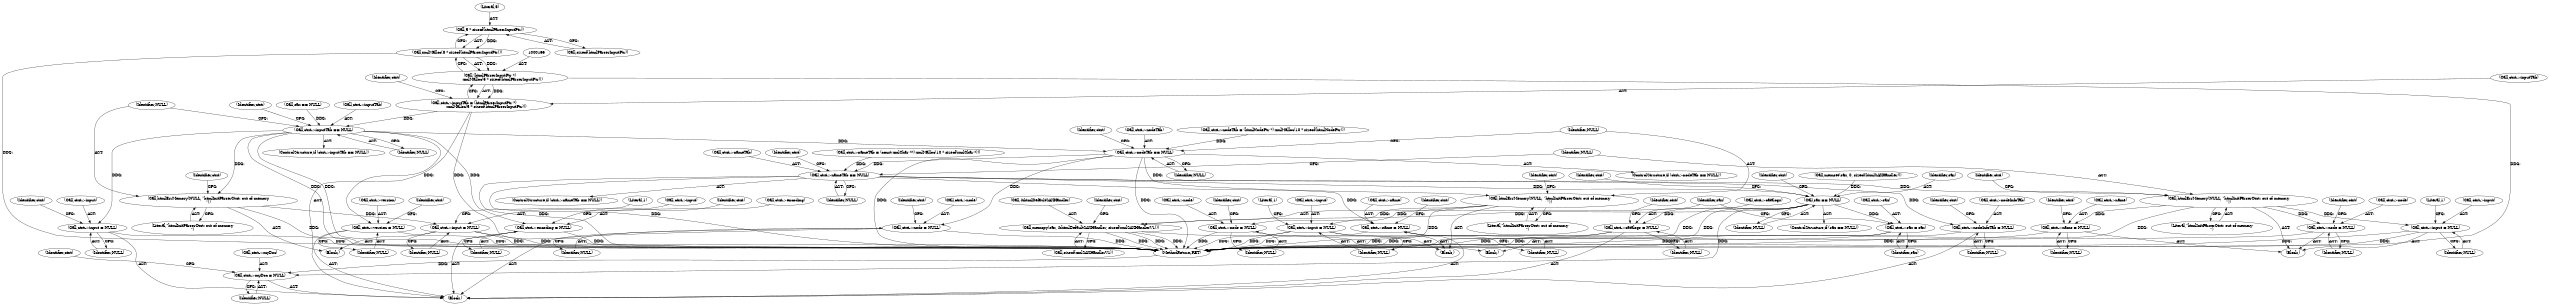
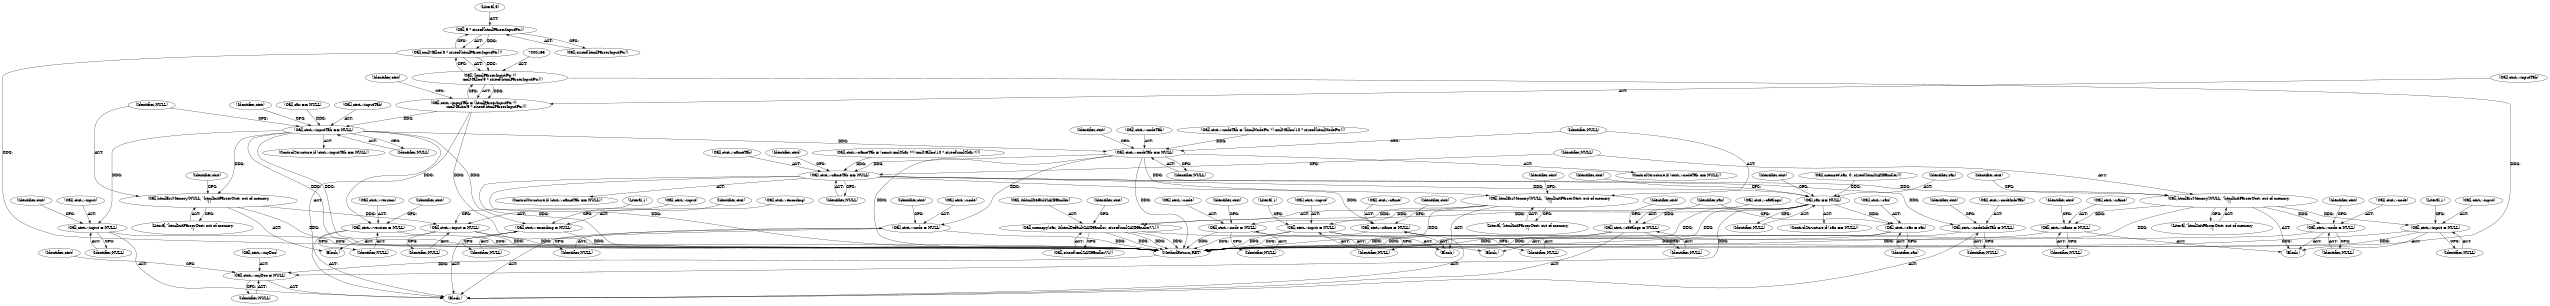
node "1000166": label "1000166" -> "7000166"
